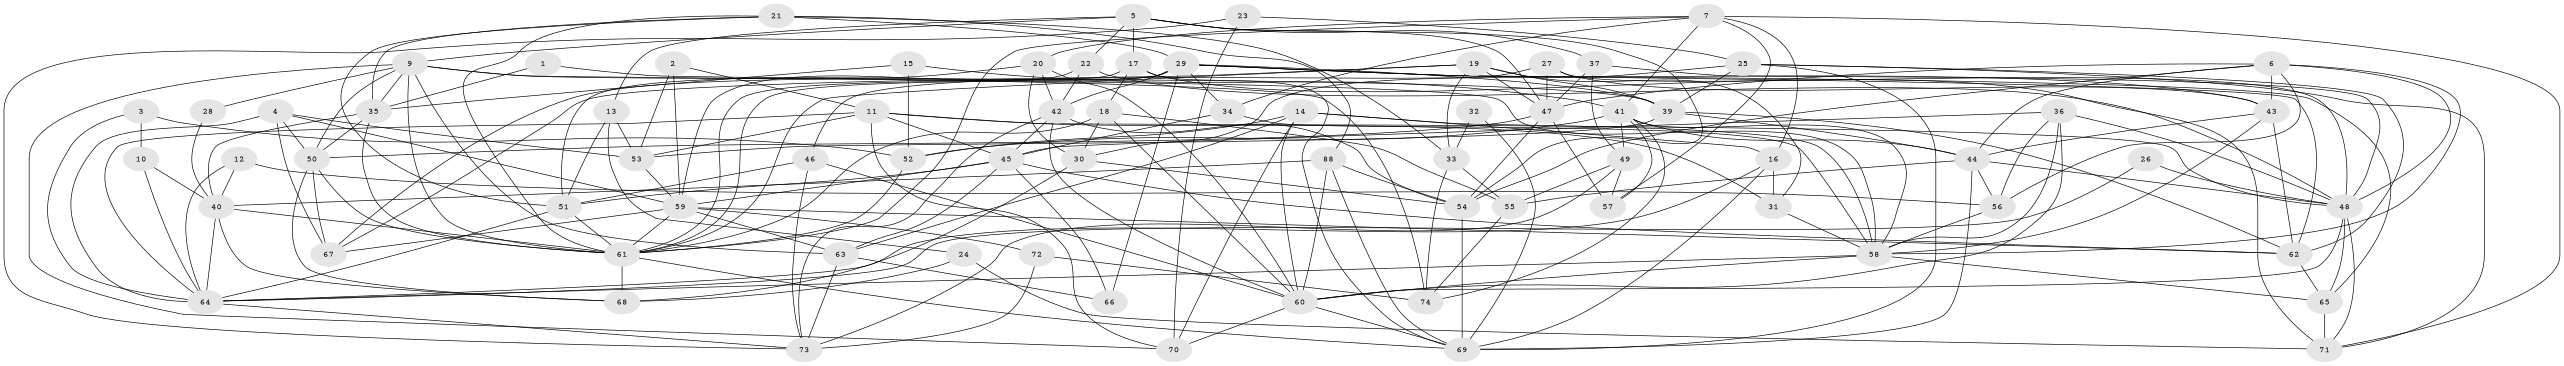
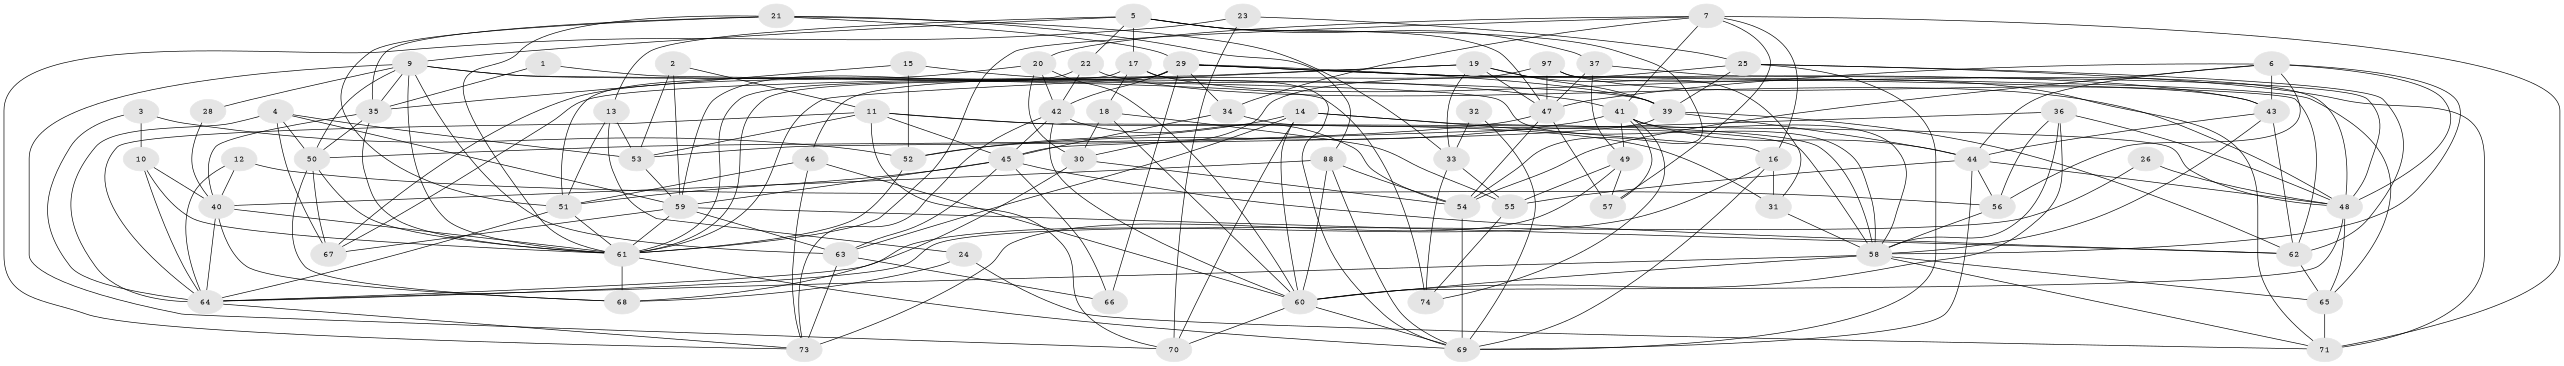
node "27": label "27" -> "97"
edge "18" -- "61": now "10" -- "61"
node "72": removed
edge "48" -- "71": now "58" -- "71"
